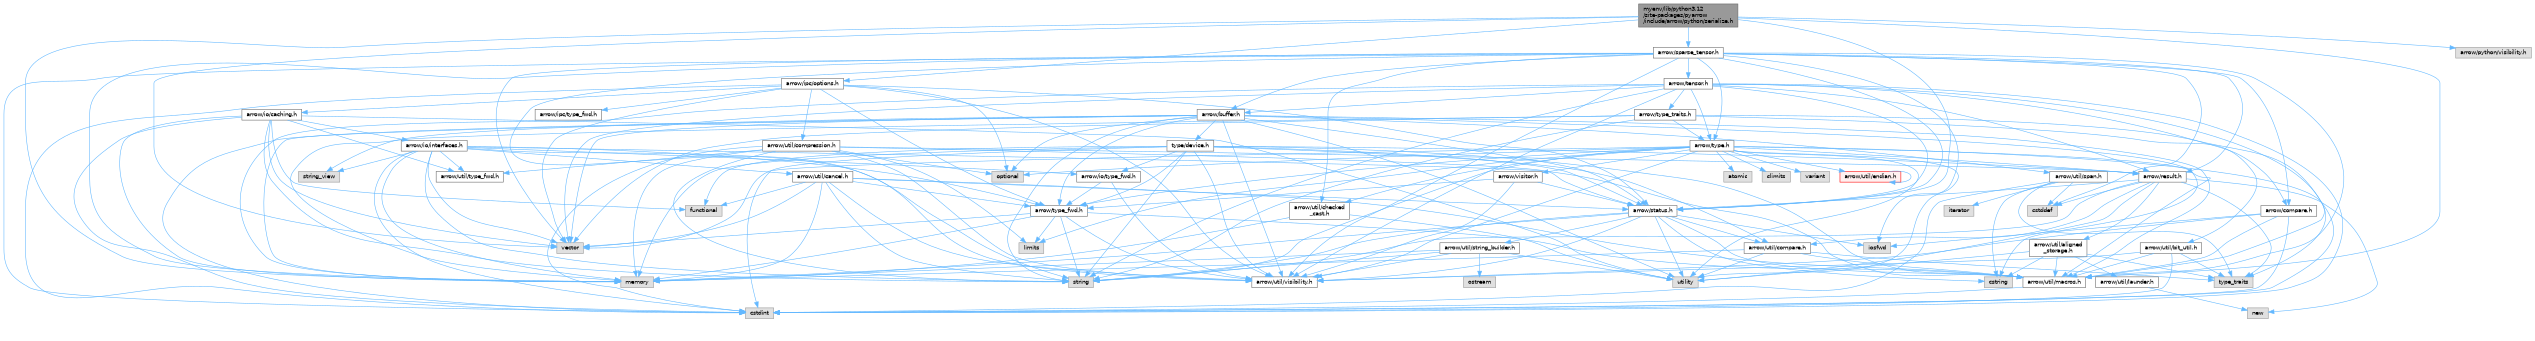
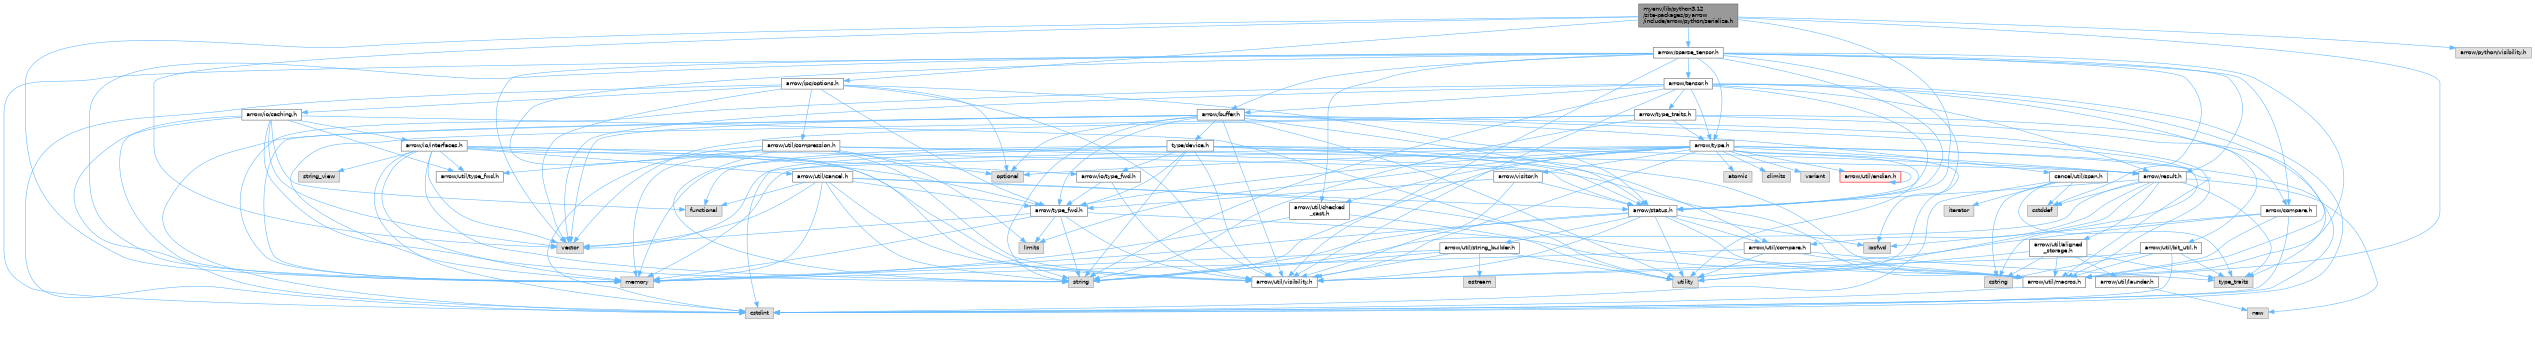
node "arrow/ipc/type_fwd.h": removed
edge "arrow/buffer.h" -> "string_view": removed
edge "arrow/type.h" -> "memory": added
node "arrow/util/span.h": label "arrow/util/span.h" -> "cancel/util/span.h"
edge "arrow/status.h" -> "cstring": now "arrow/util/bit_util.h" -> "cstring"
